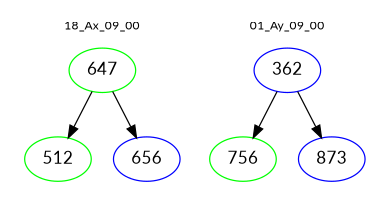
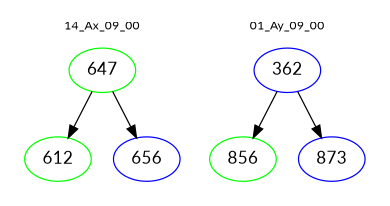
cluster "18_Ax_09_00": label "18_Ax_09_00" -> "14_Ax_09_00"
node "512": label "512" -> "612"
node "756": label "756" -> "856"
